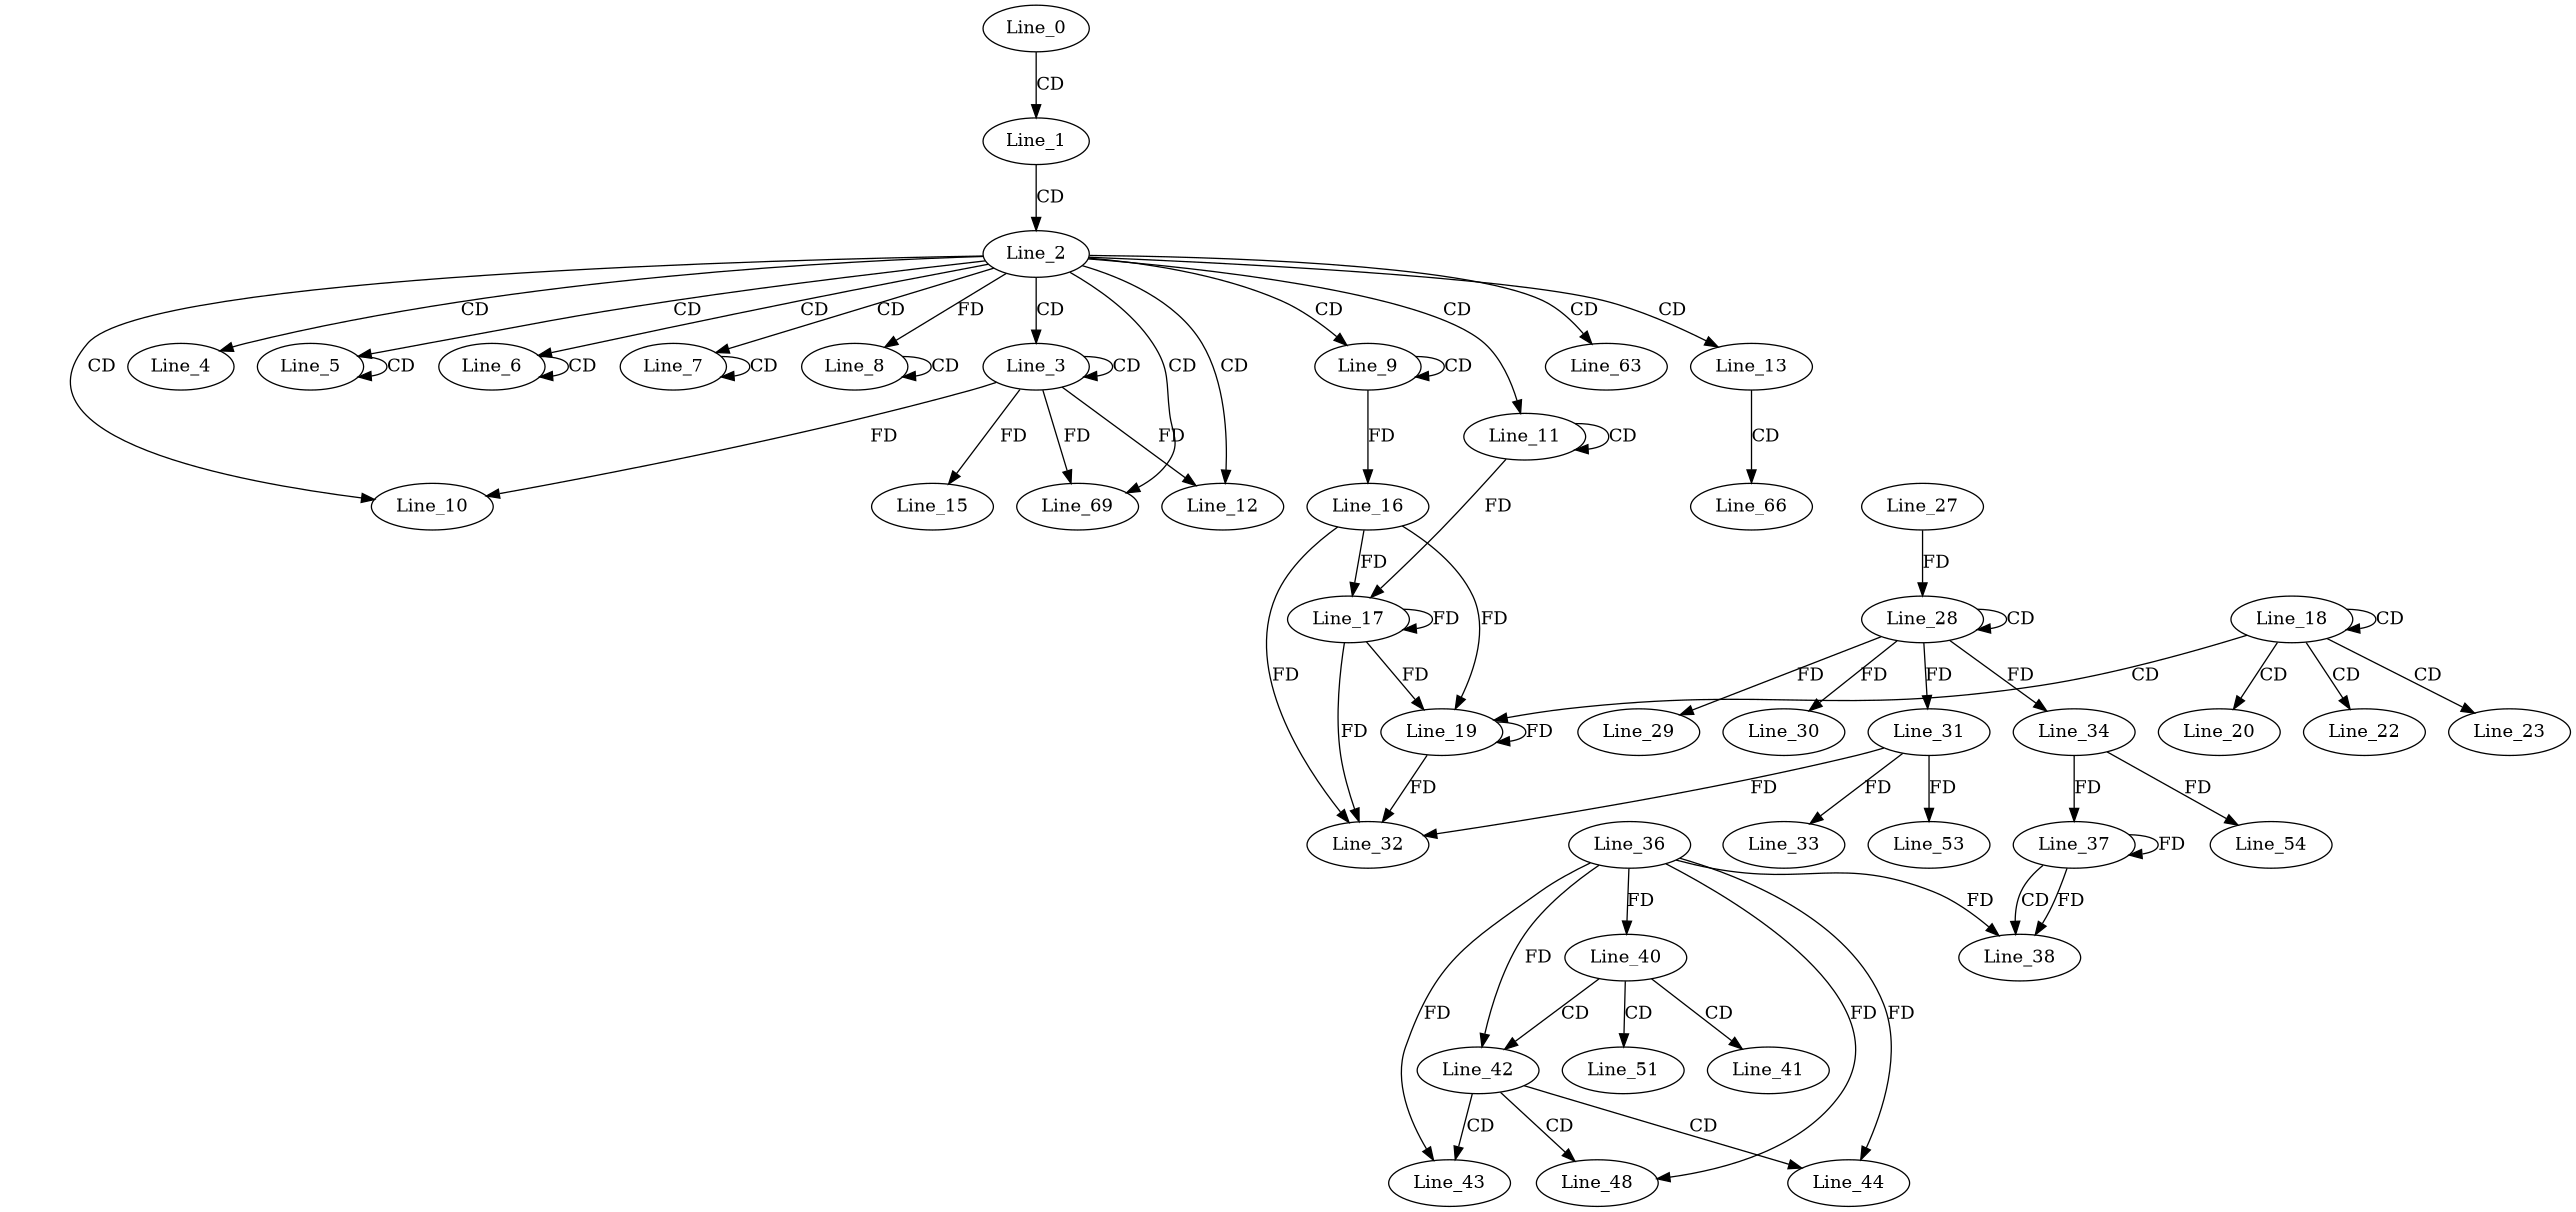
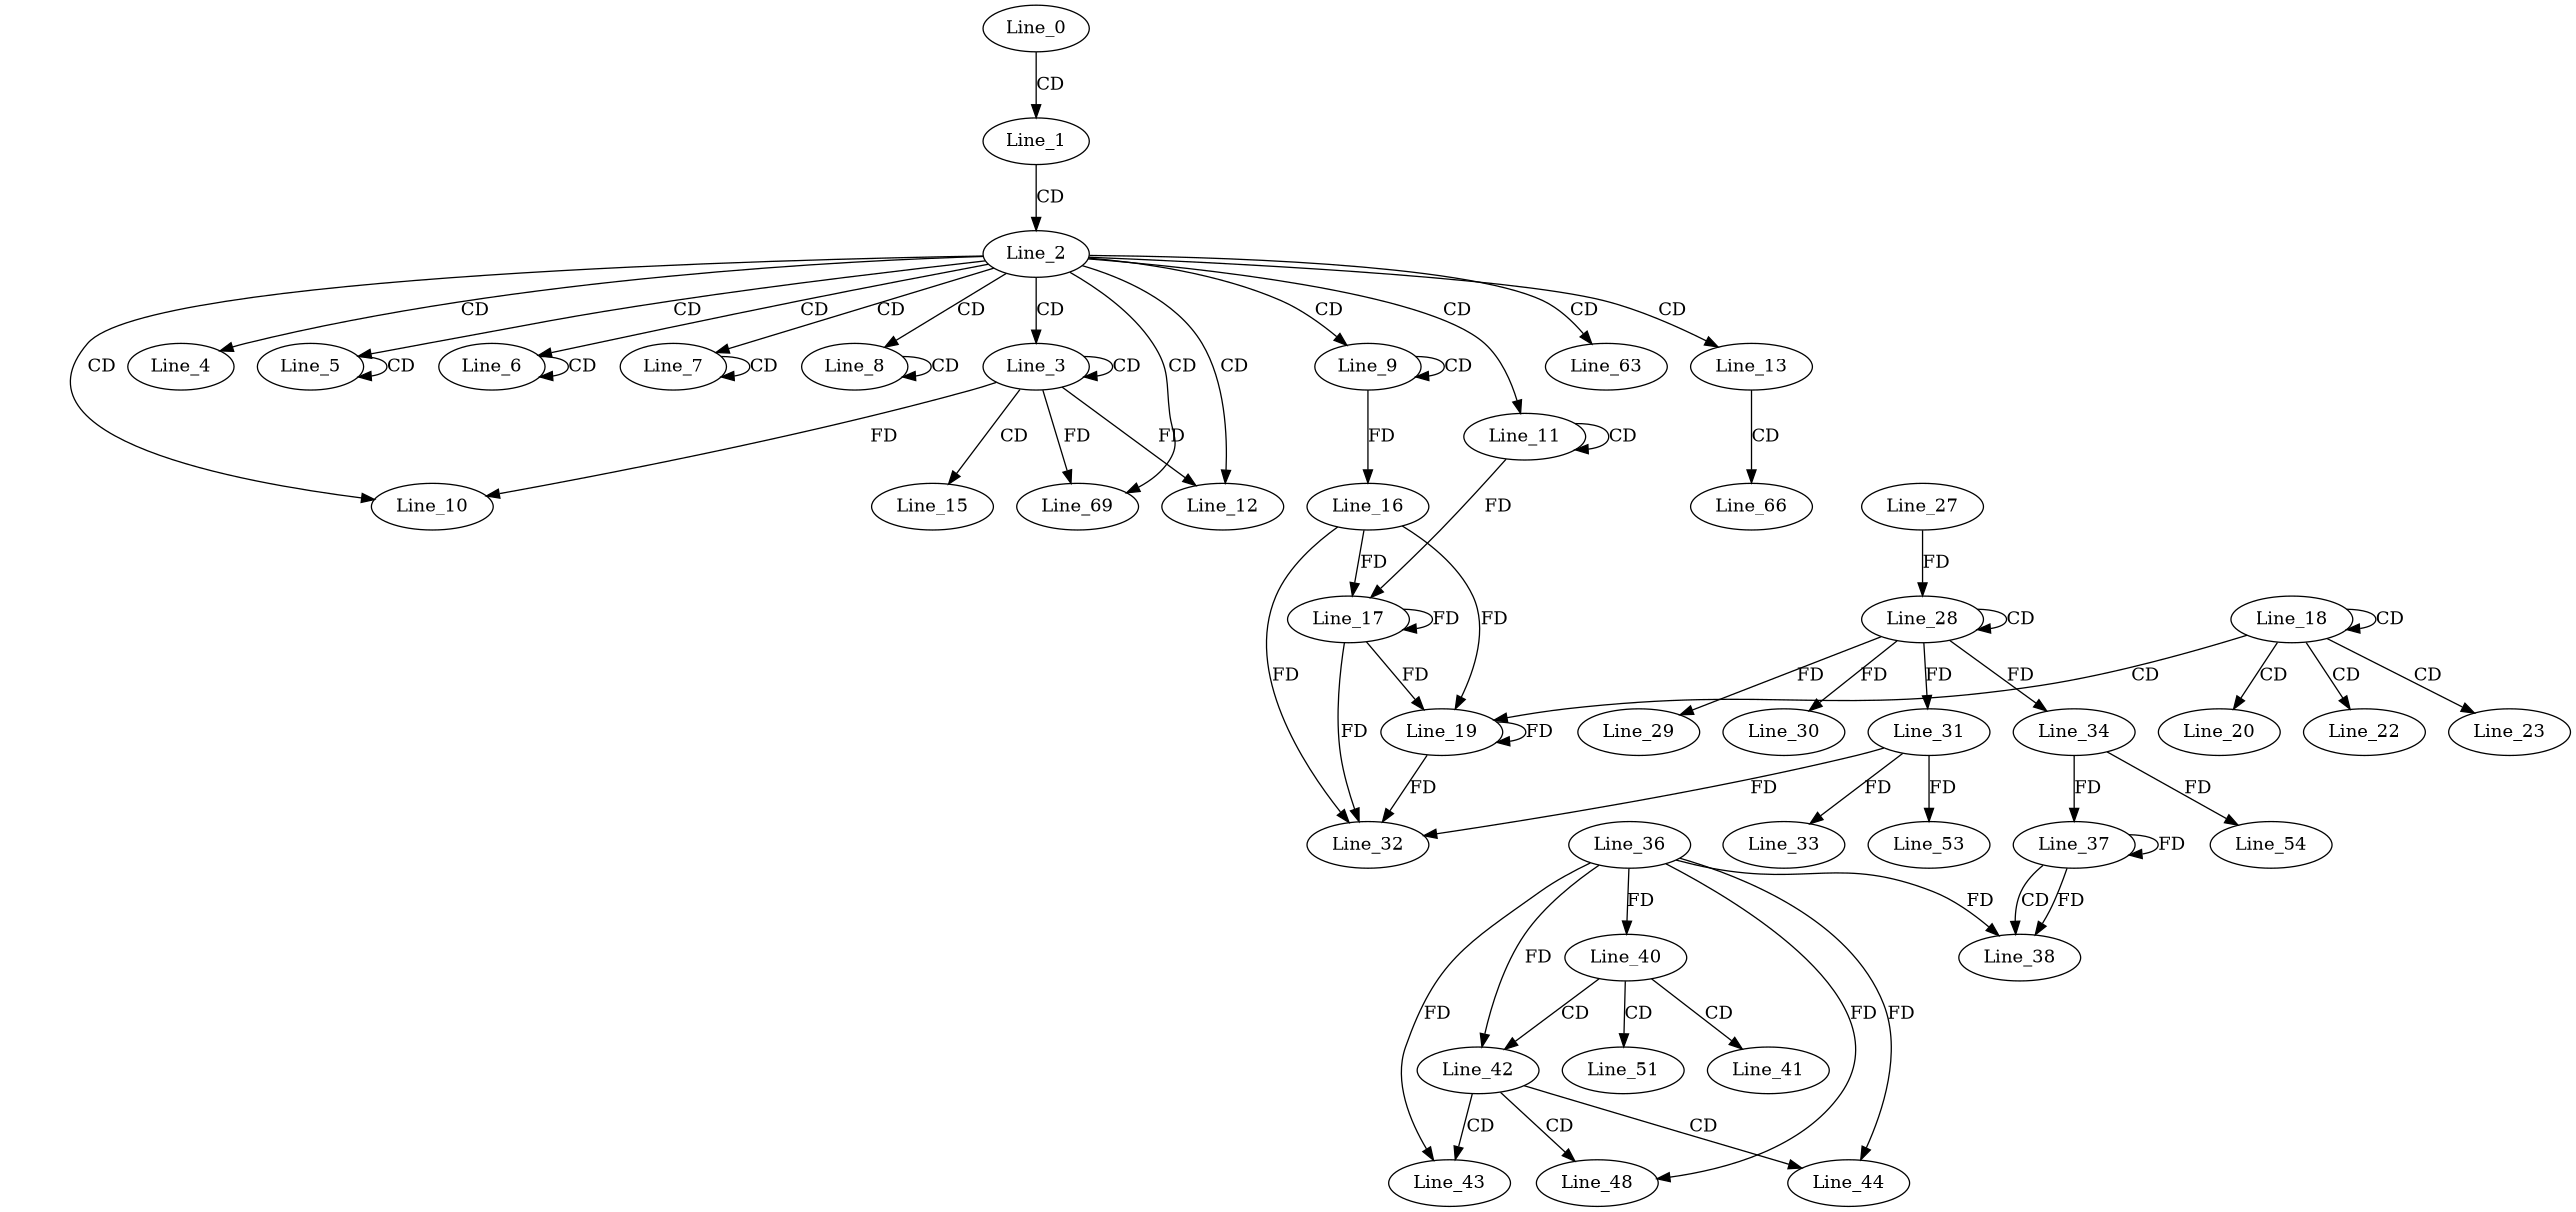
edge "Line_2" -> "Line_8": label "FD" -> "CD"
edge "Line_3" -> "Line_15": label "FD" -> "CD"
